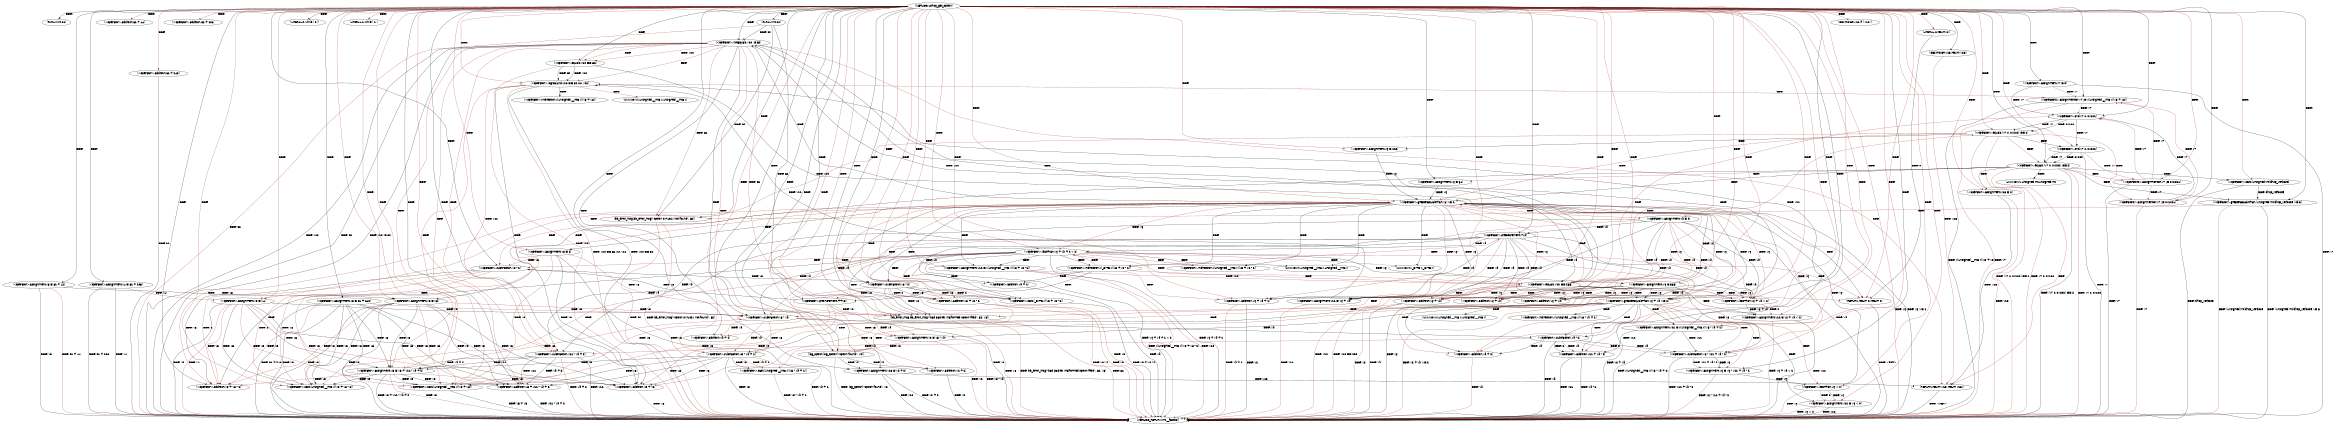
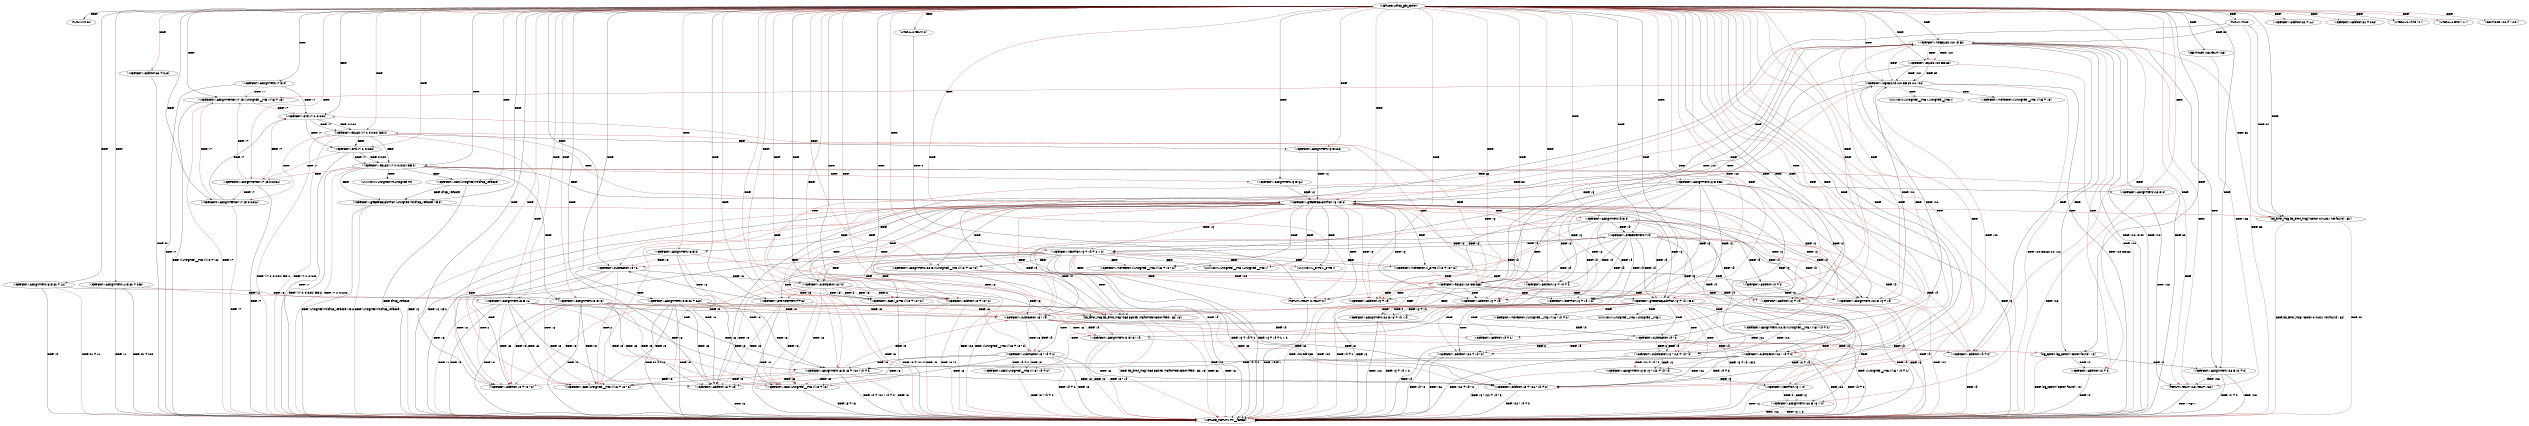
node "(LITERAL,1,while ( 1 ))": label "(LITERAL,1,while ( 1 ))" -> "(LITERAL,1,error ( 1 ))"
edge "(<operator>.equals,(v7 & 0x101) == 1)" -> "(<operator>.equals,(v7 & 0x202) == 2)": color brown -> black
edge "(<operator>.greaterEqualsThan,v6 >= 1)" -> "(<operator>.equals,v10 == 255)": removed, label "CDG:"
edge "(<operator>.logicalAnd,v10 == 52 && v11)" -> "(<operator>.subtraction,v11 - v9 + 2)": now "(<operator>.logicalAnd,v10 == 52 && v11)" -> "(<operator>.addition,v5 + v11 - v9 + 2)"
edge "(<operator>.lessThan,v6 + v9 + 1 < 2)" -> "(<operator>.assignment,v6 = 388)": reversed
